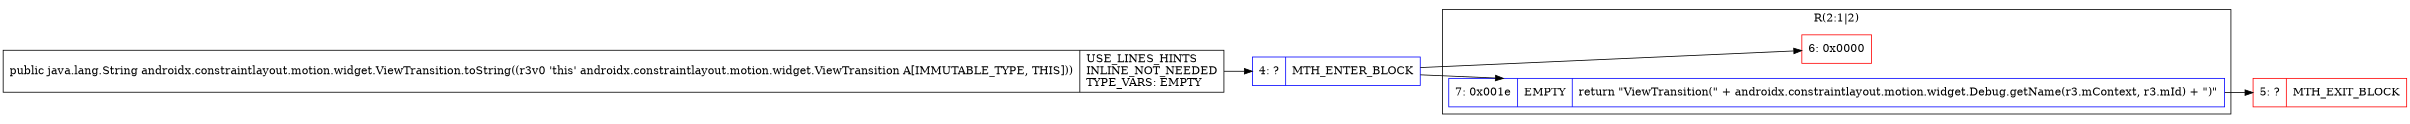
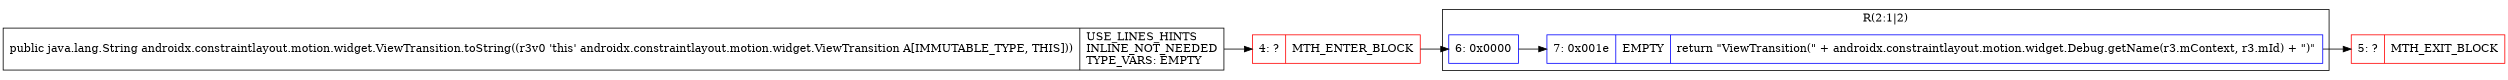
node "6: 0x0000": color red -> blue
node "4: ?": color blue -> red
edge "4: ?" -> "7: 0x001e": now "6: 0x0000" -> "7: 0x001e"
